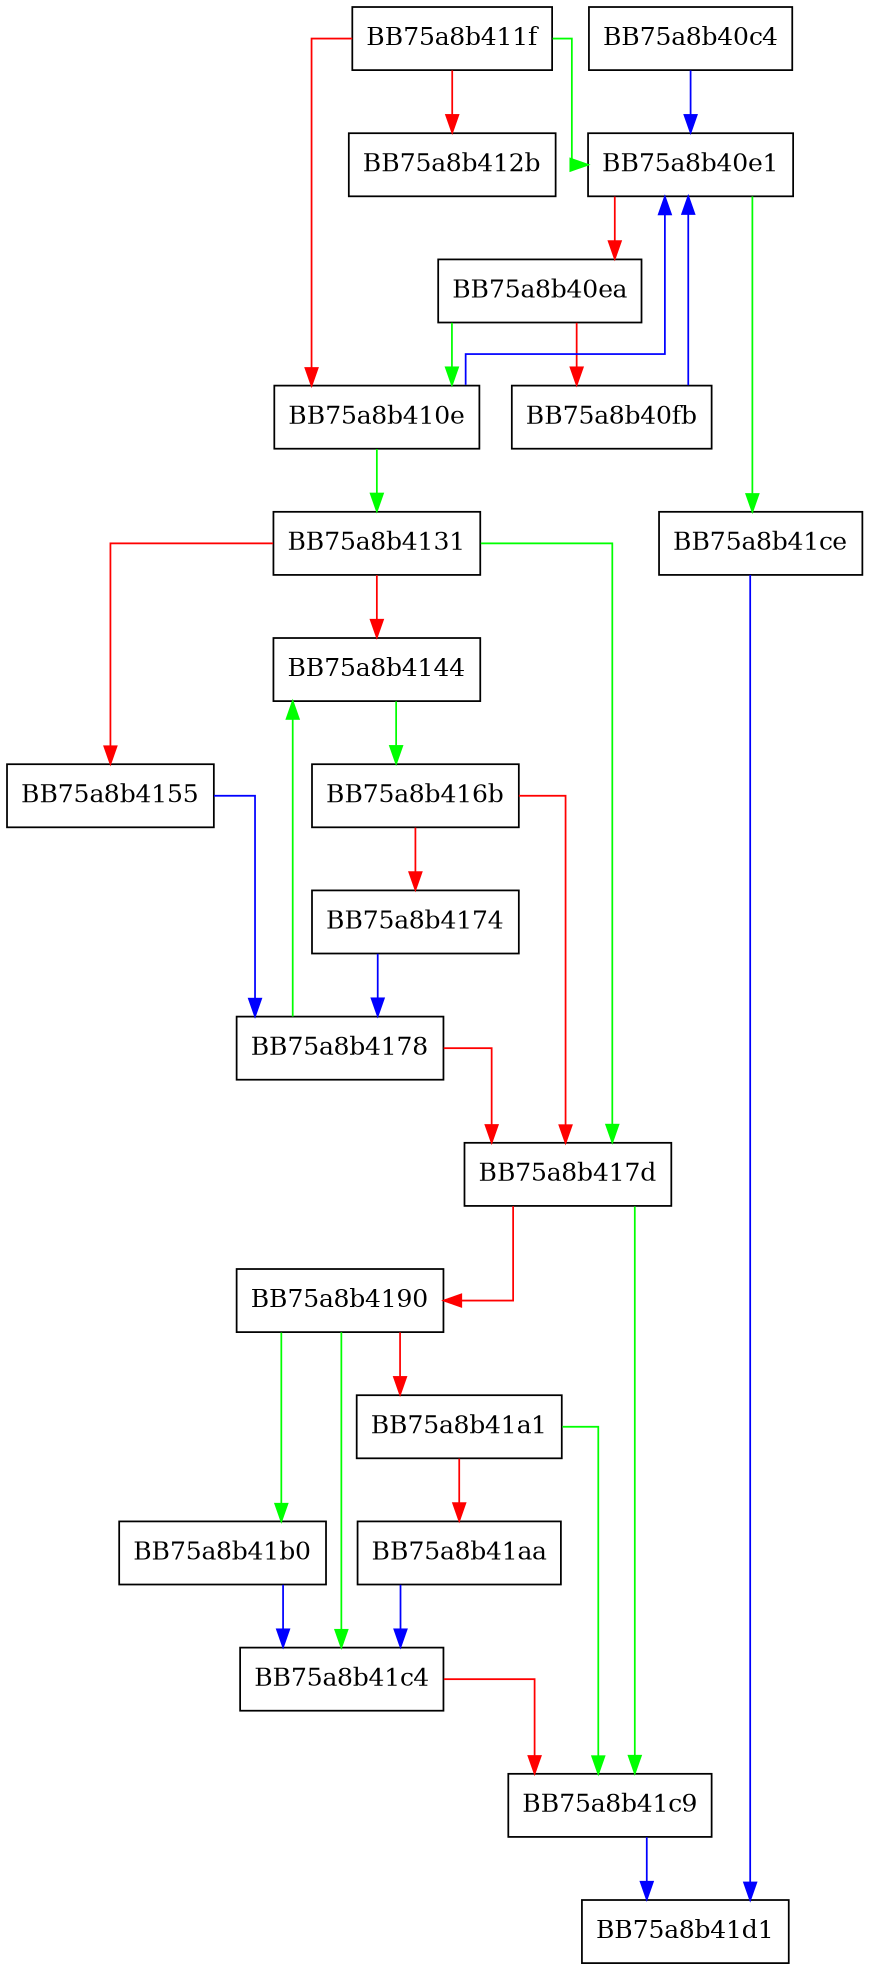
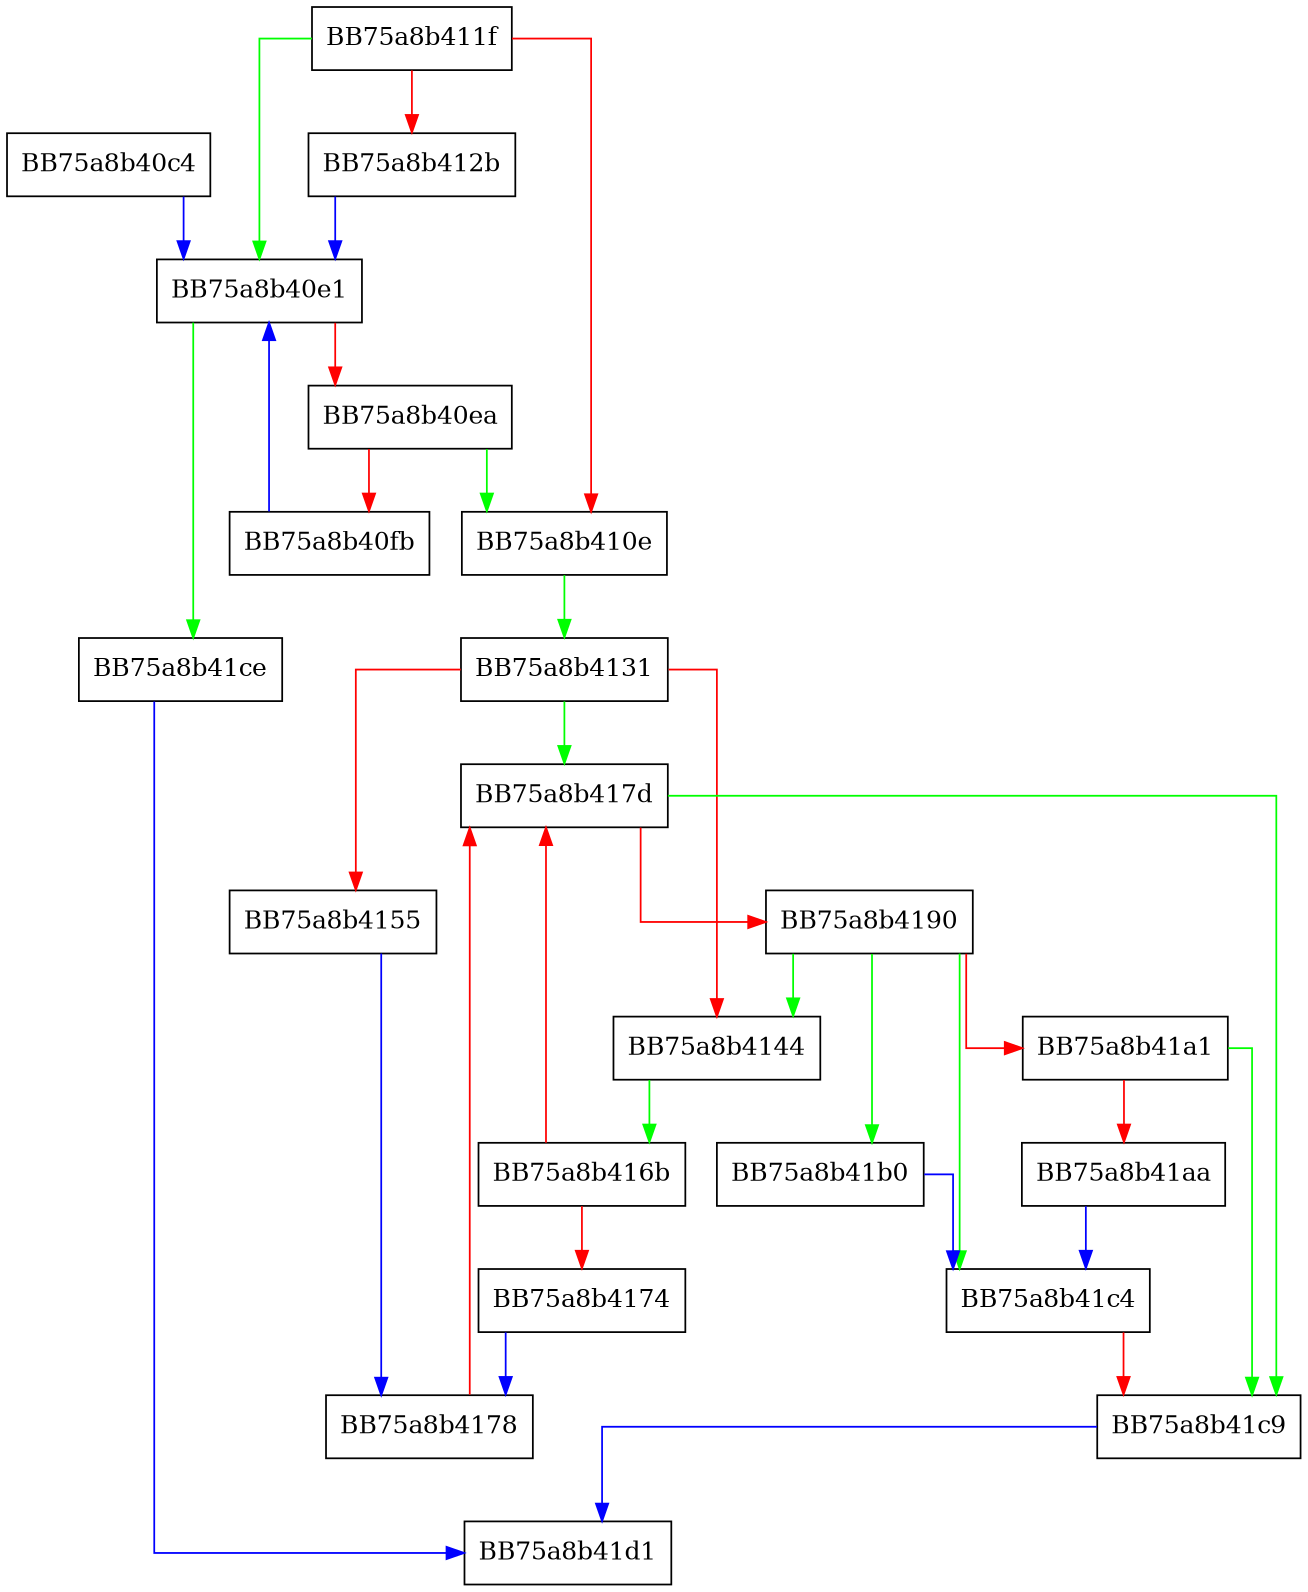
edge "BB75a8b410e" -> "BB75a8b40e1": now "BB75a8b412b" -> "BB75a8b40e1"
edge "BB75a8b4178" -> "BB75a8b4144": now "BB75a8b4190" -> "BB75a8b4144"
